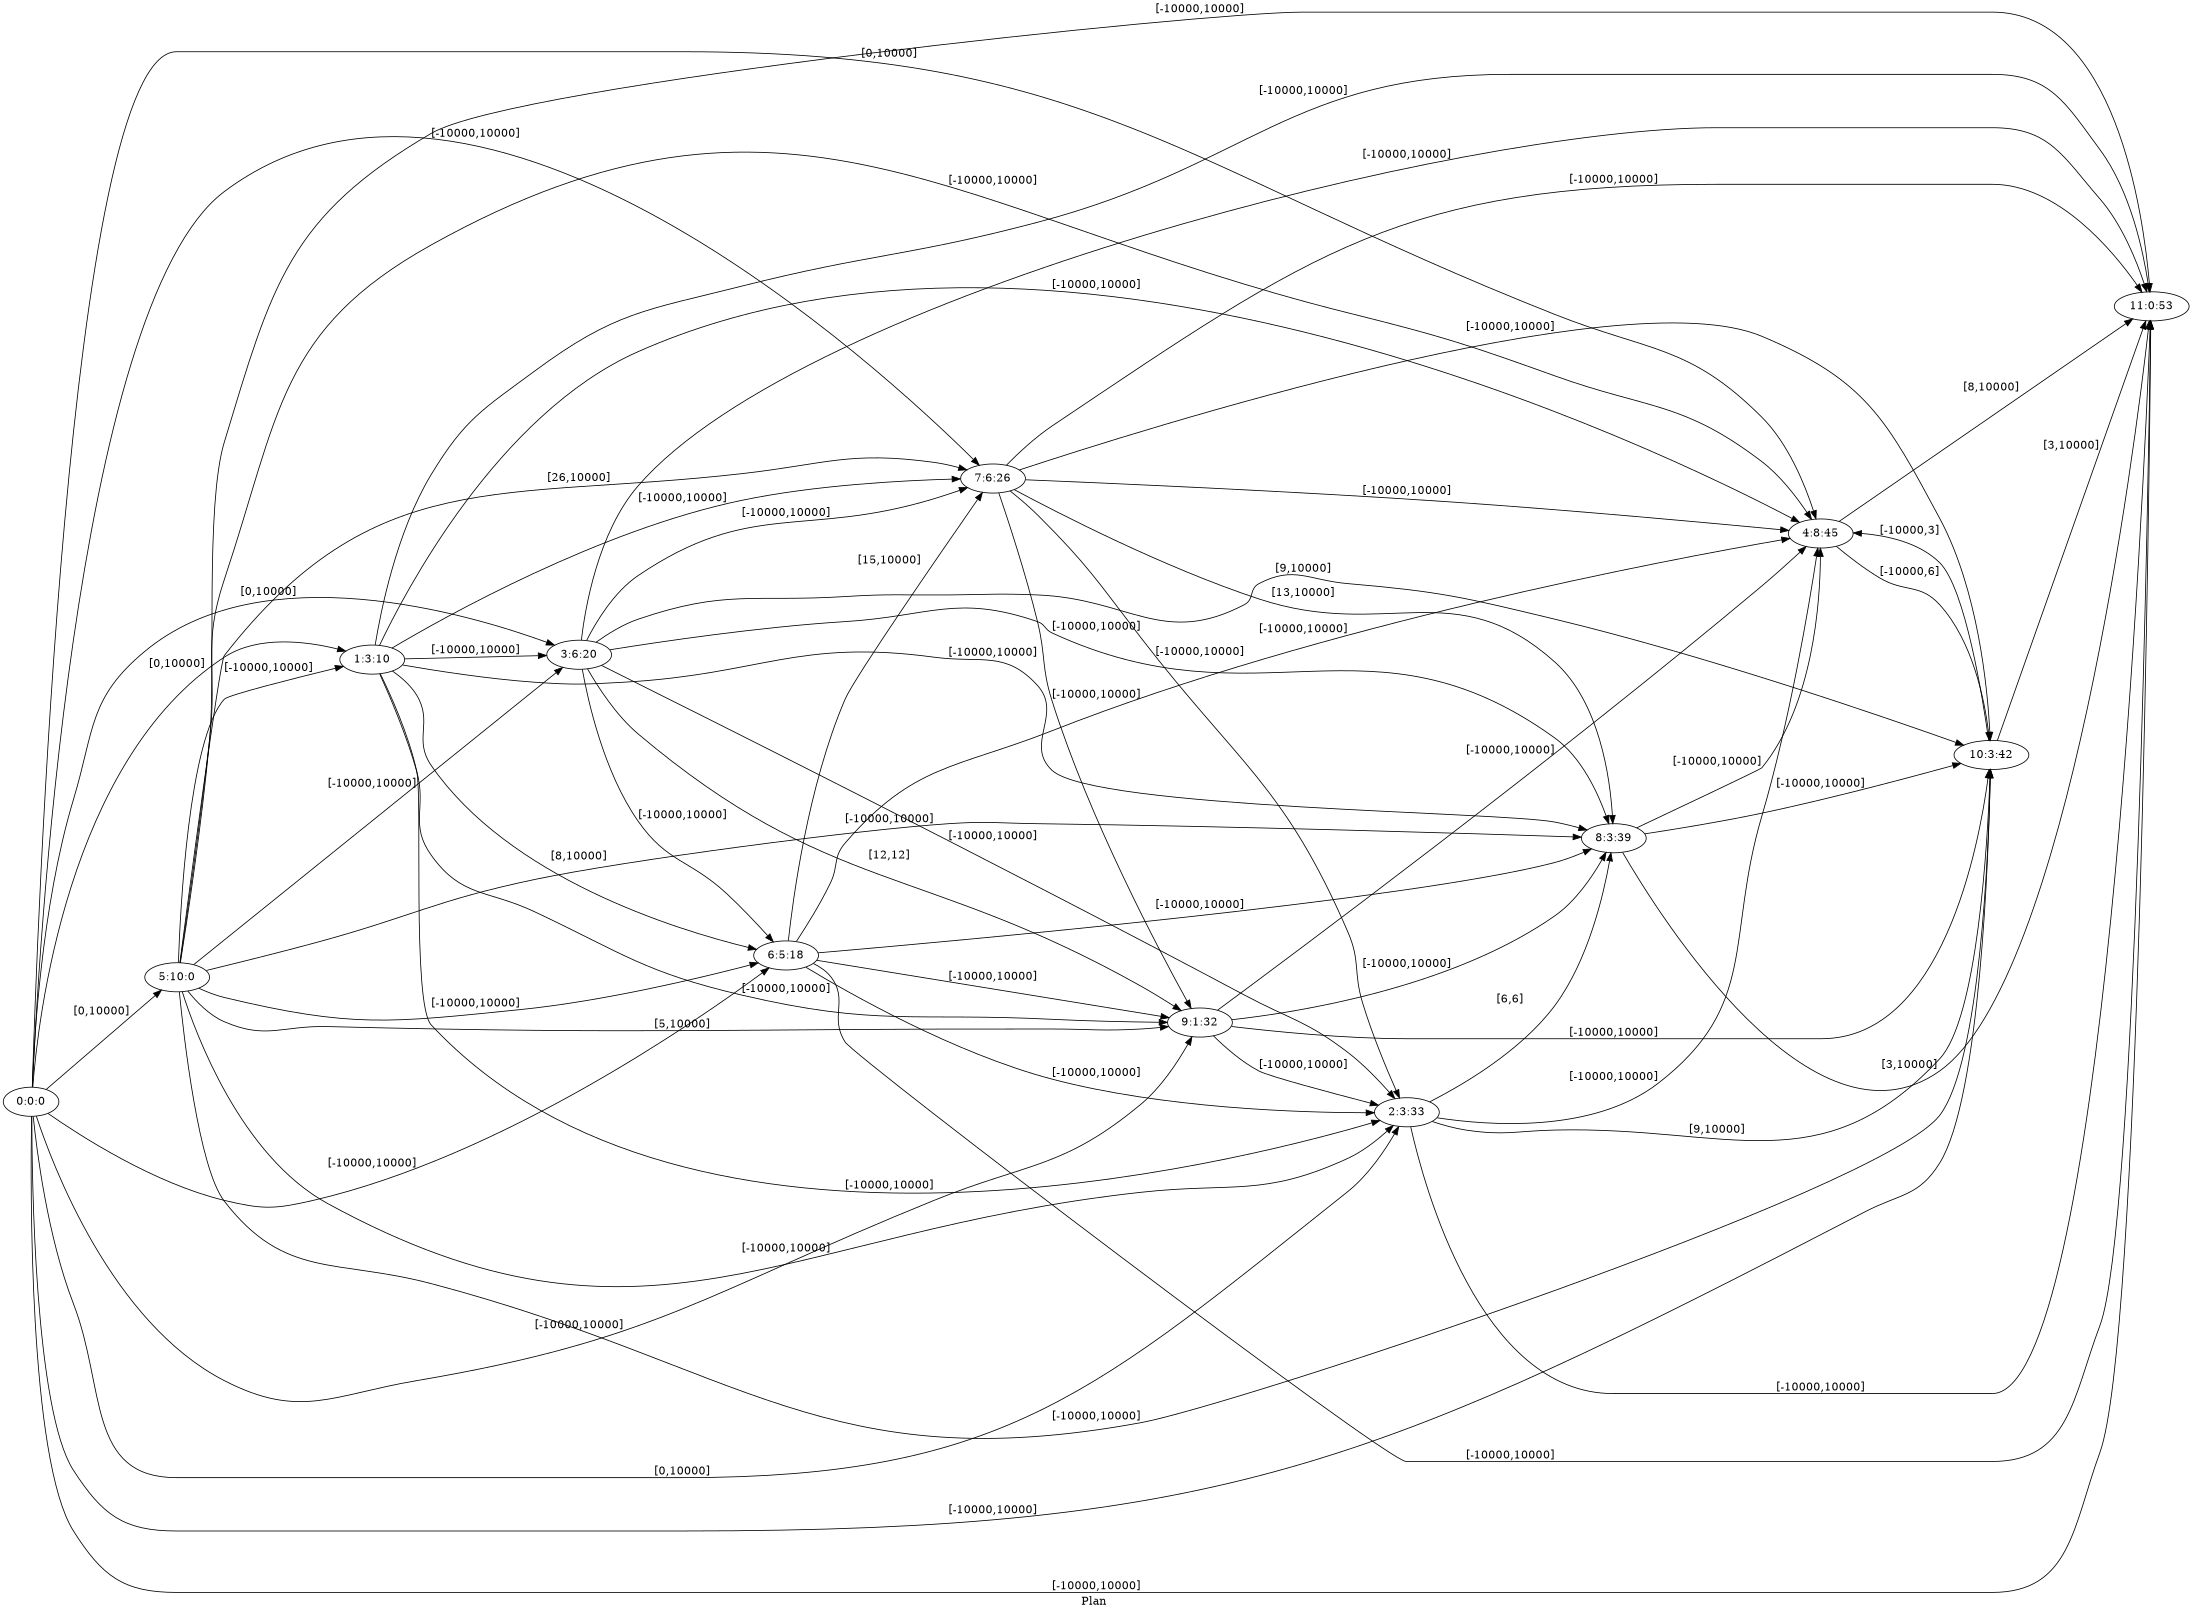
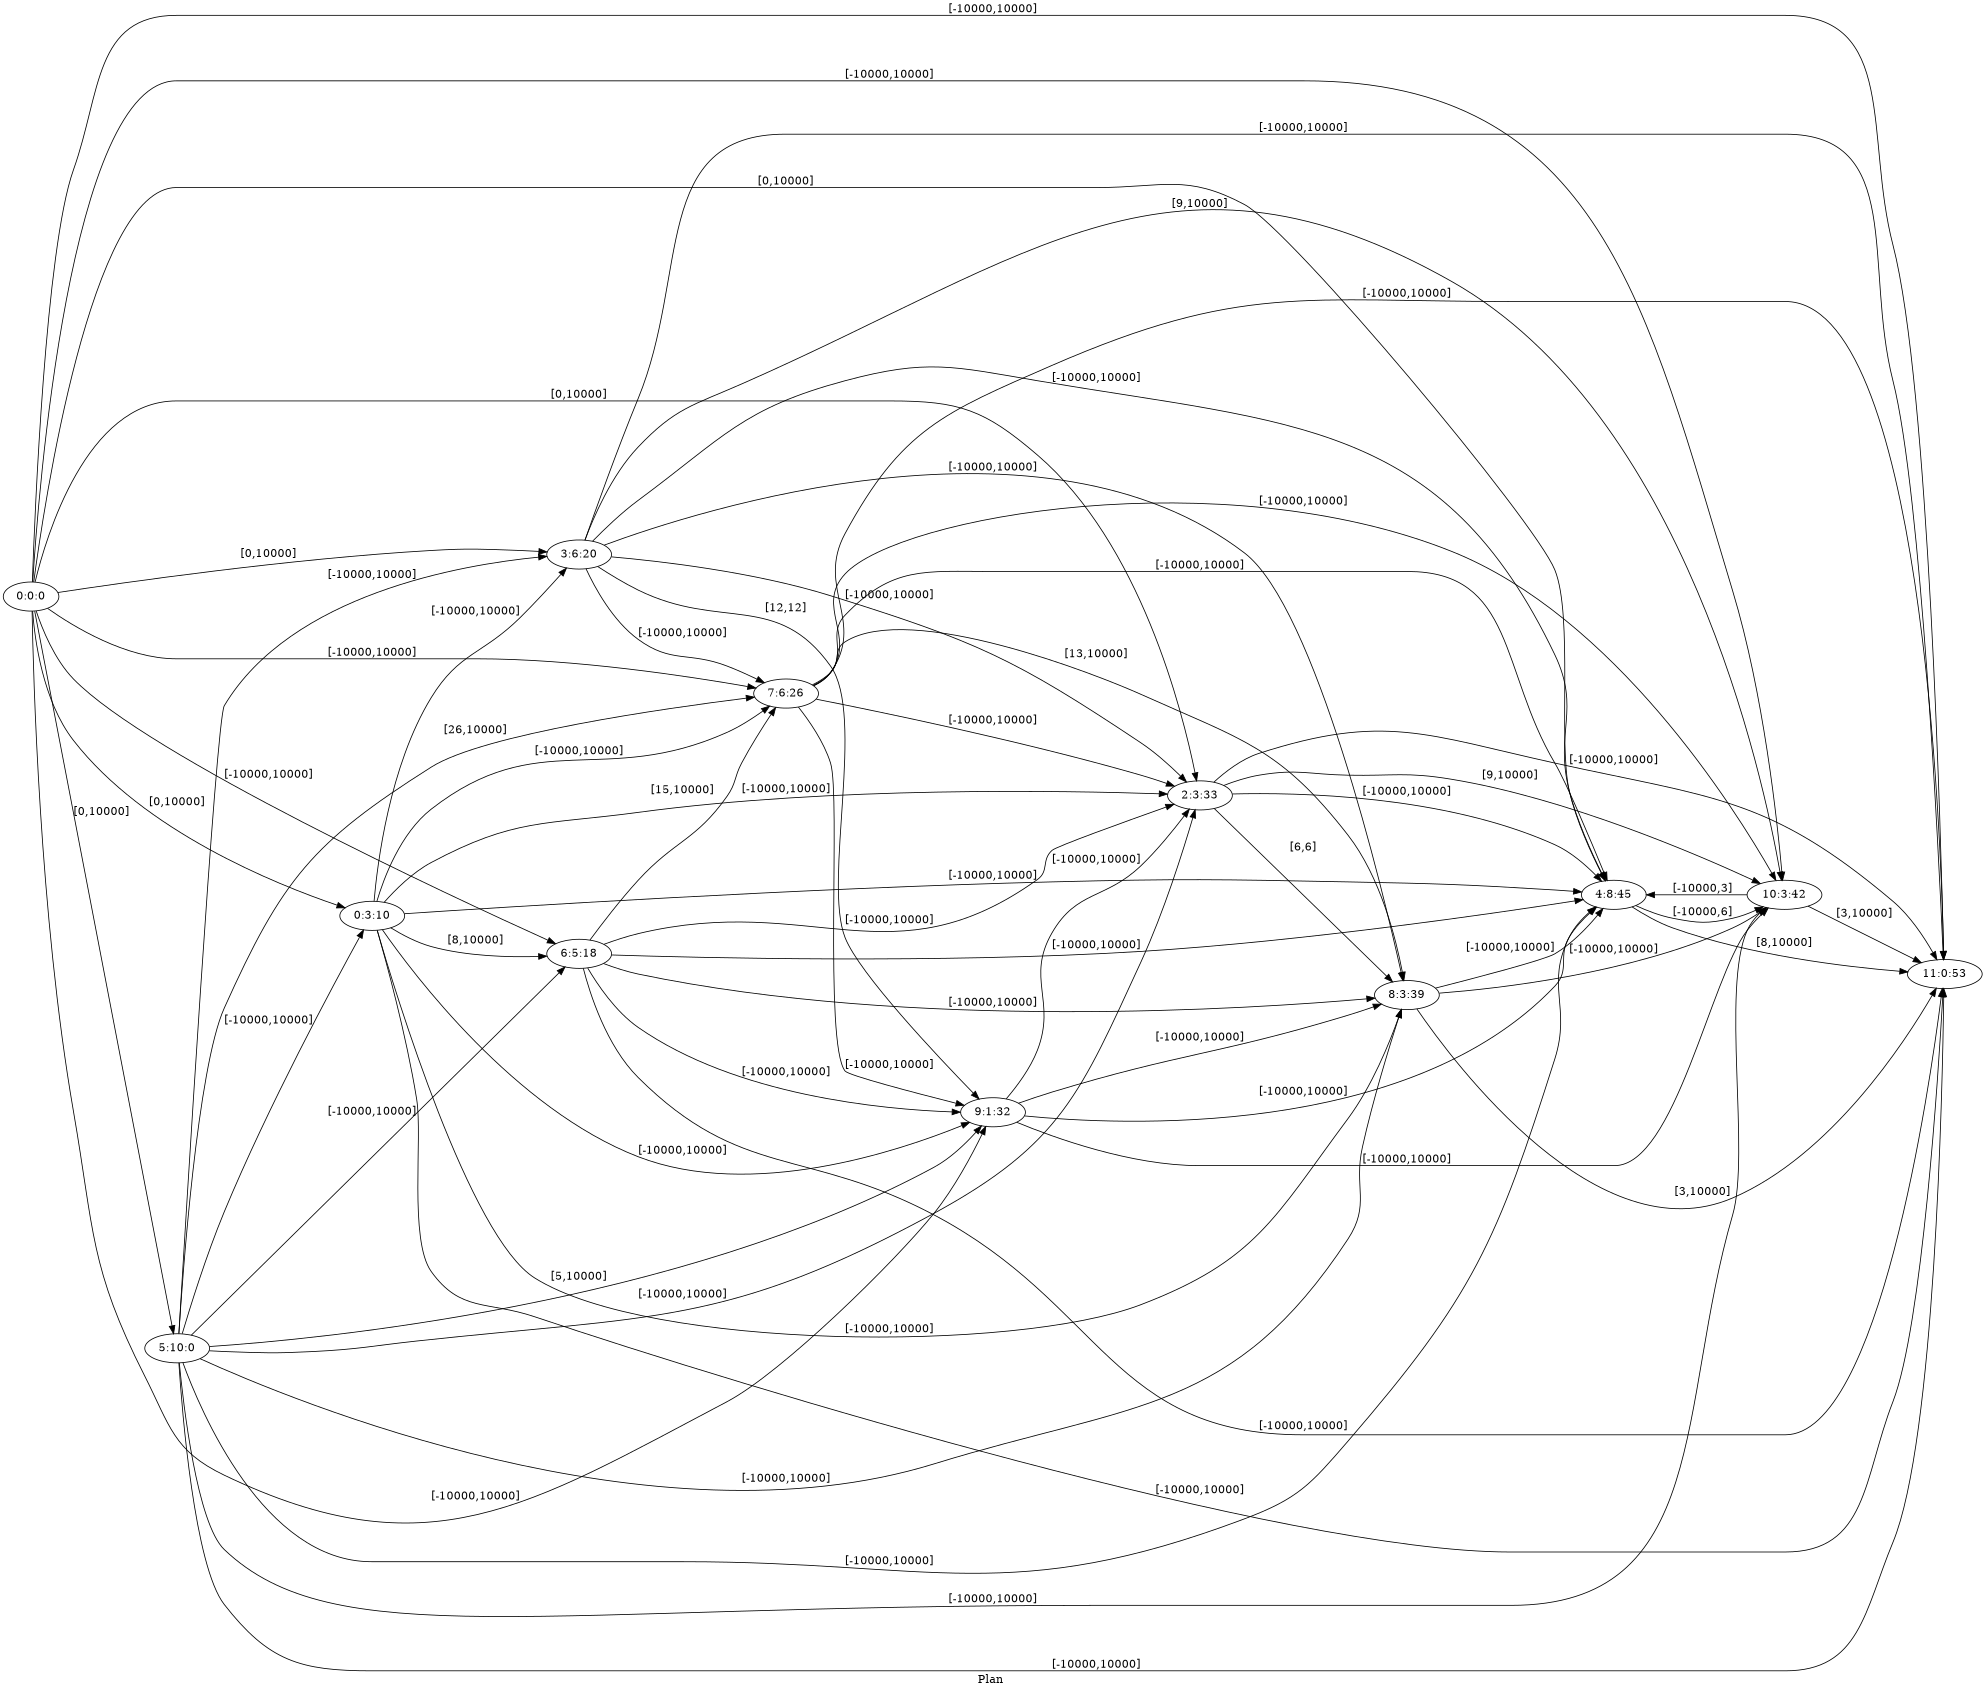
node "1:3:10": label "1:3:10" -> "0:3:10"
edge "3:6:20" -> "6:5:18": now "3:6:20" -> "4:8:45"
